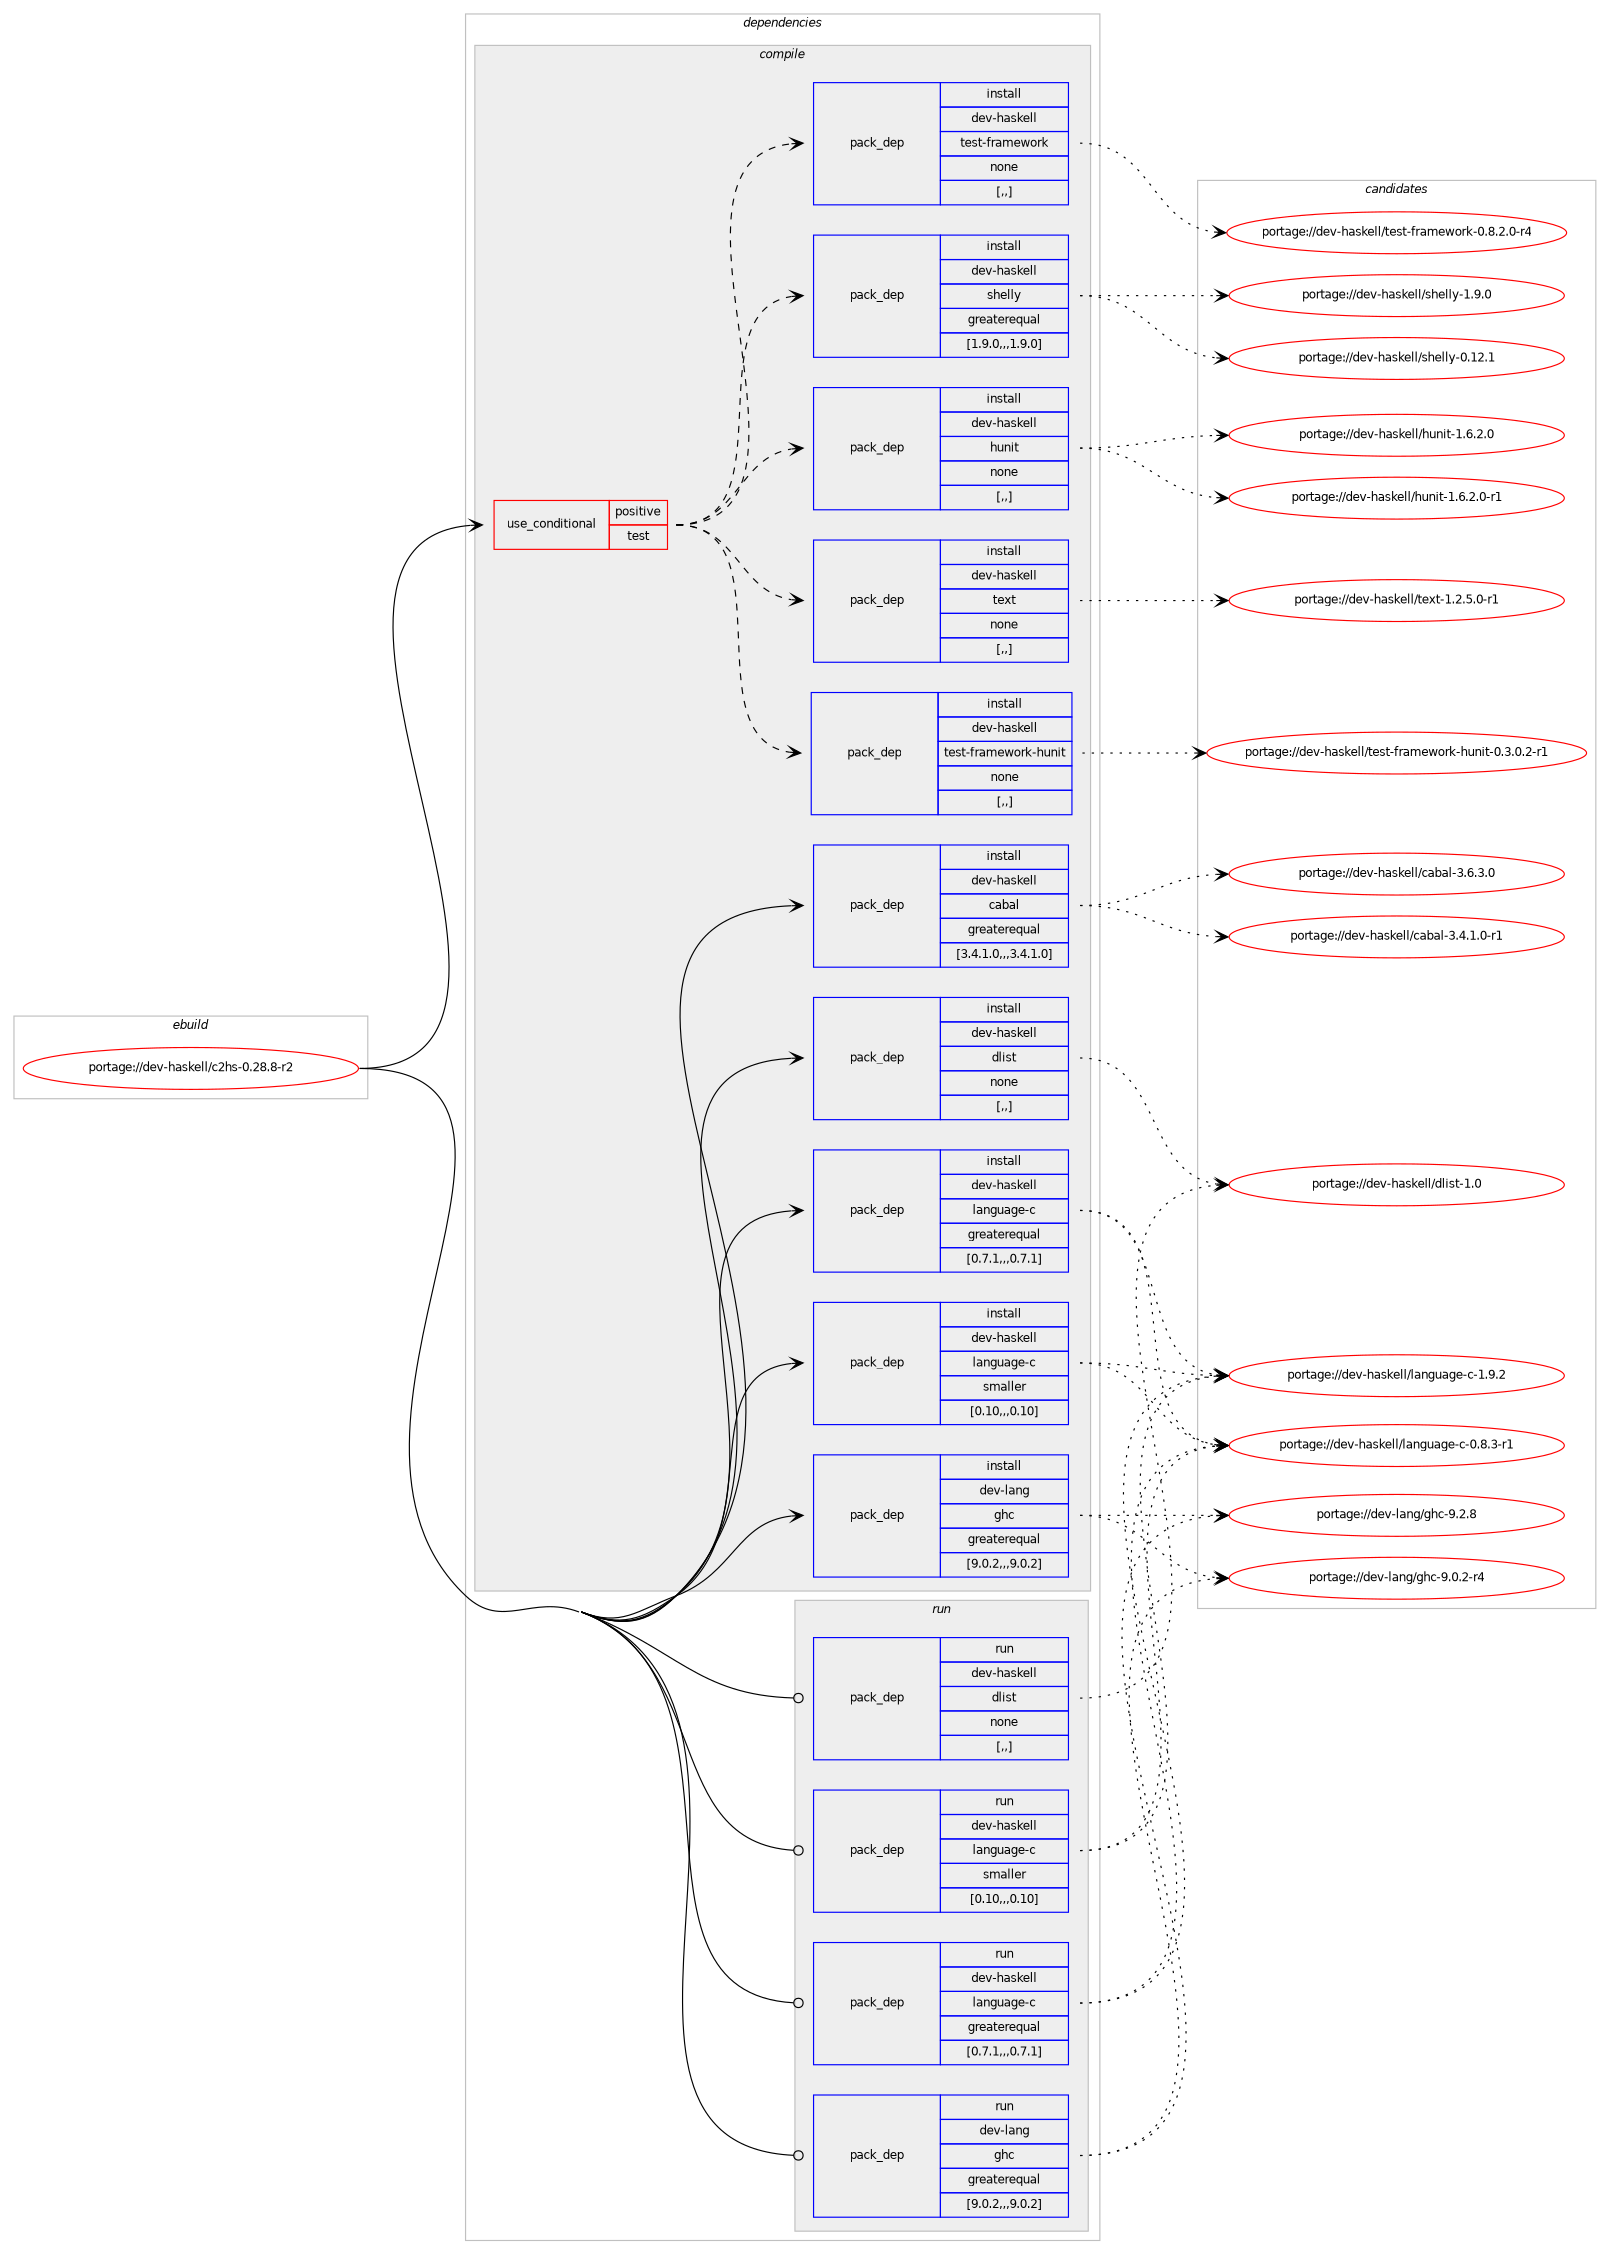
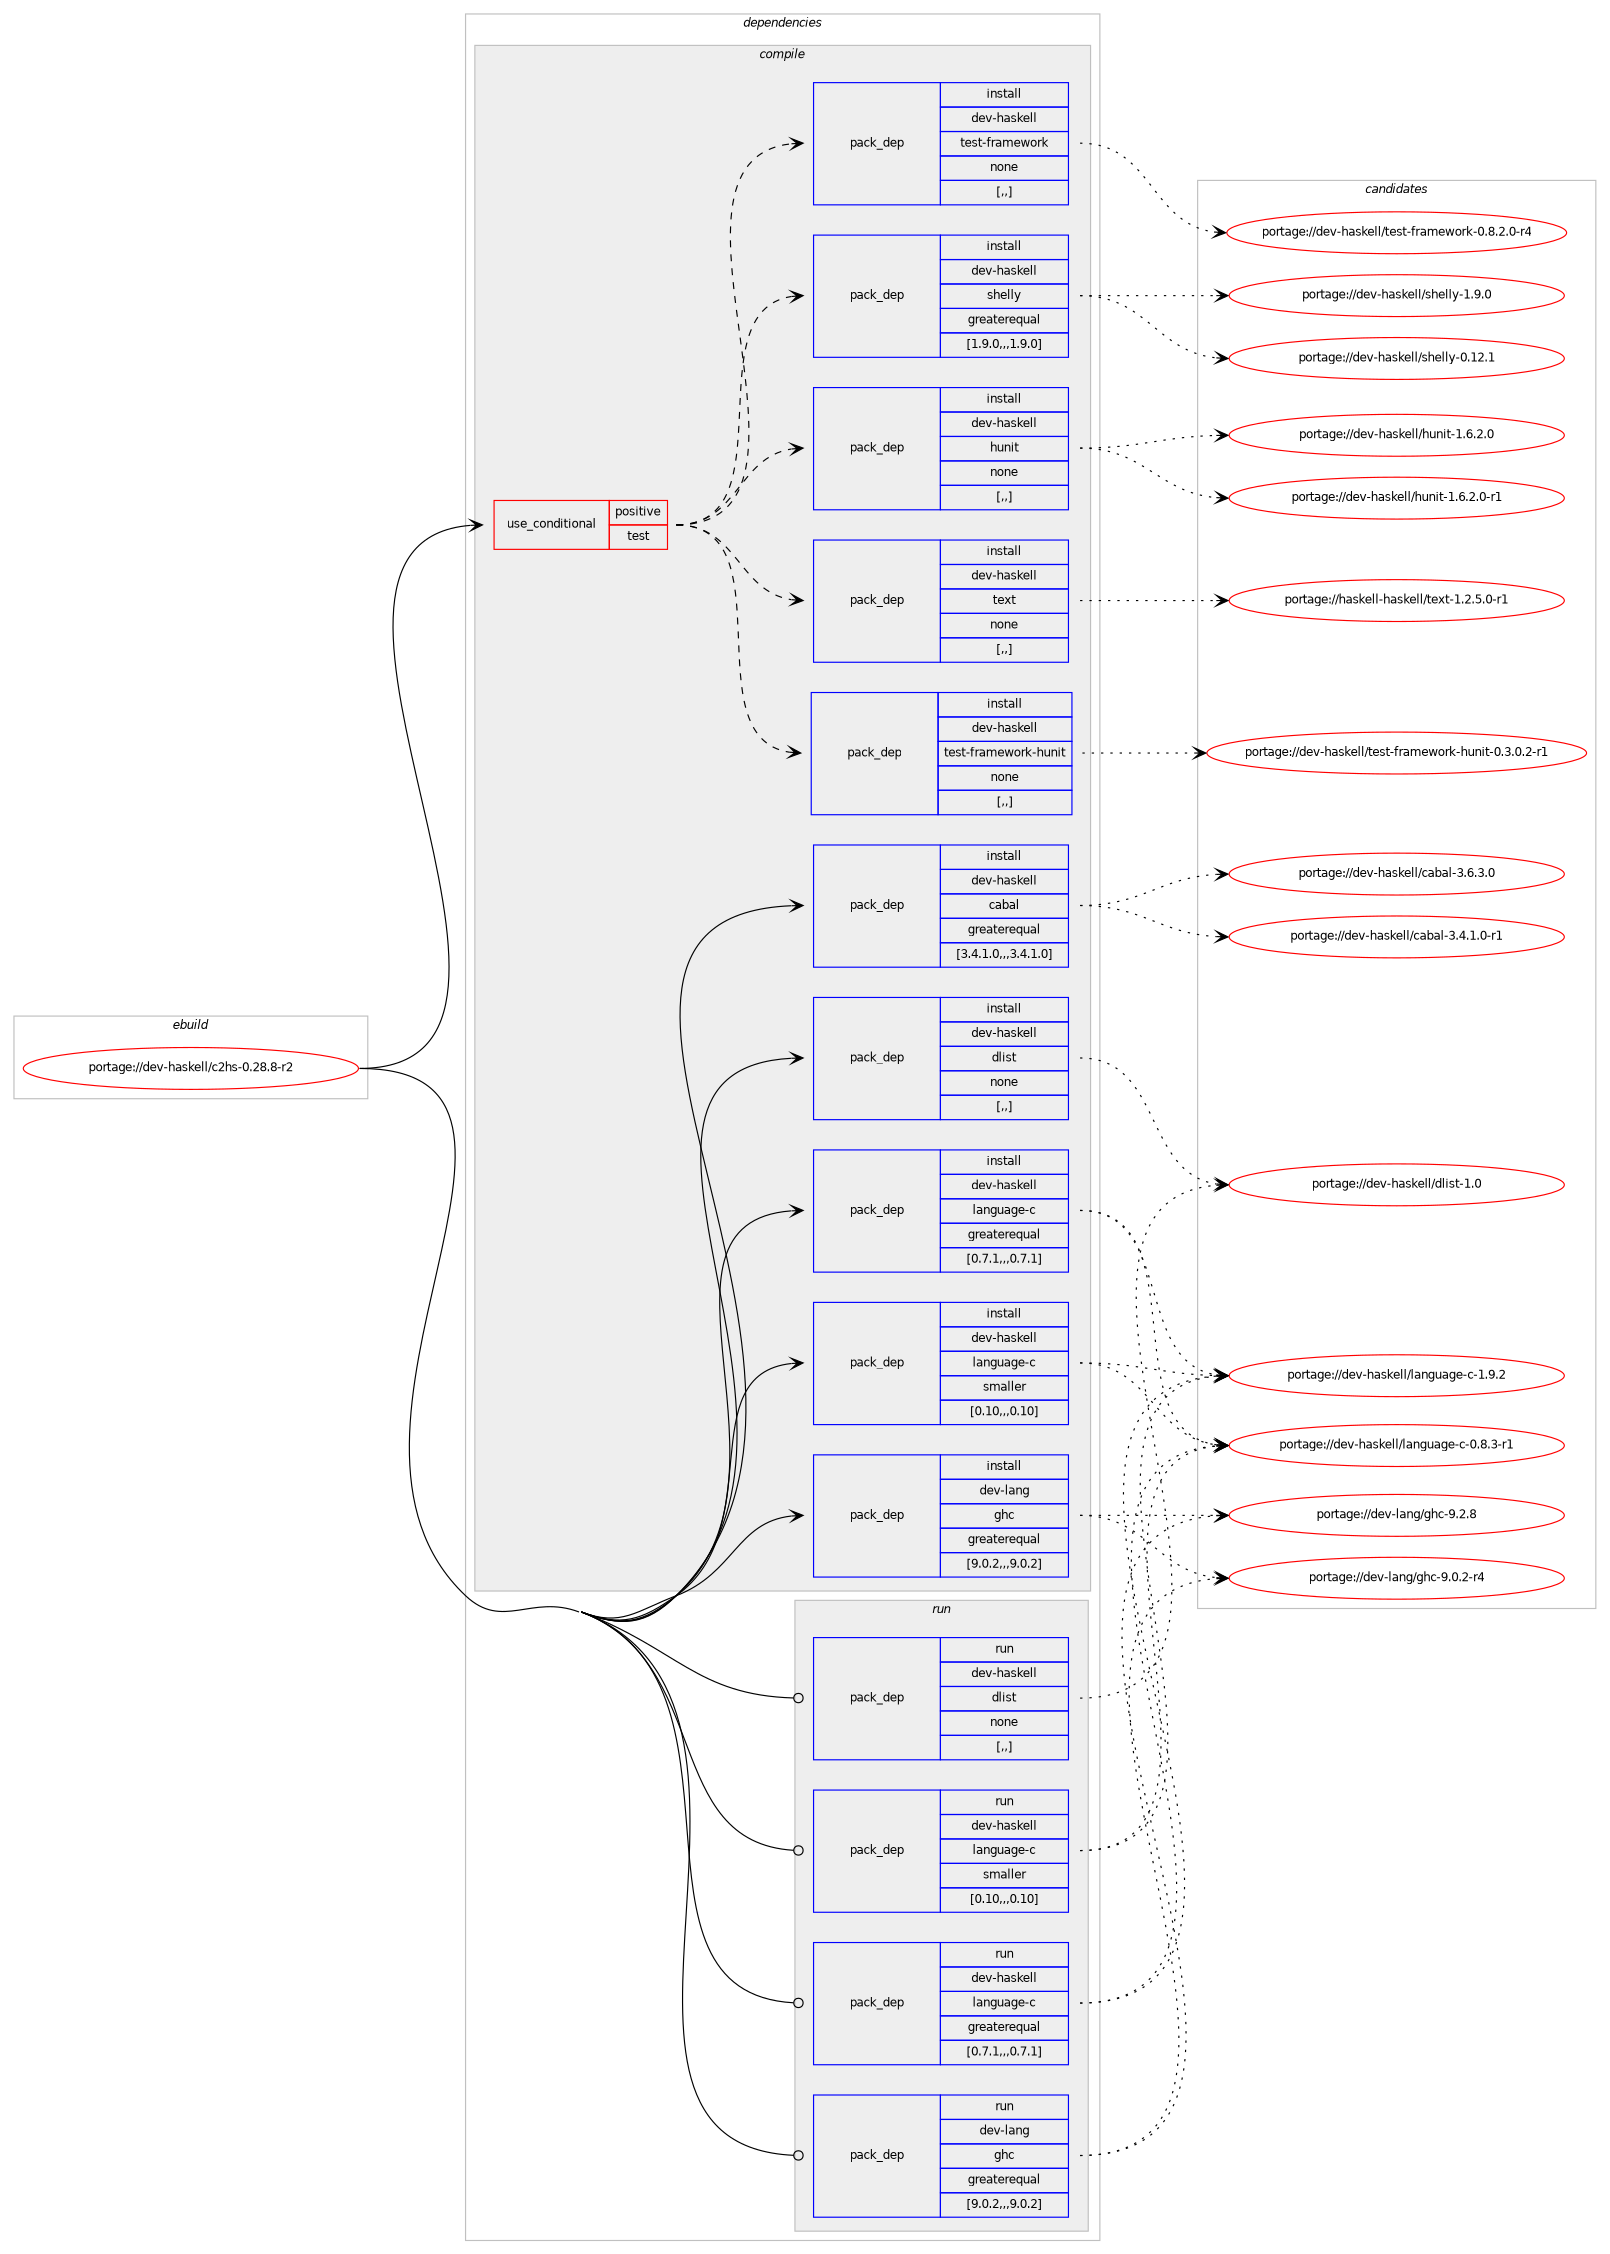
node "portage://dev-haskell/text-1.2.5.0-r1": label "portage://dev-haskell/text-1.2.5.0-r1" -> "portage://haskell-haskell/text-1.2.5.0-r1"
